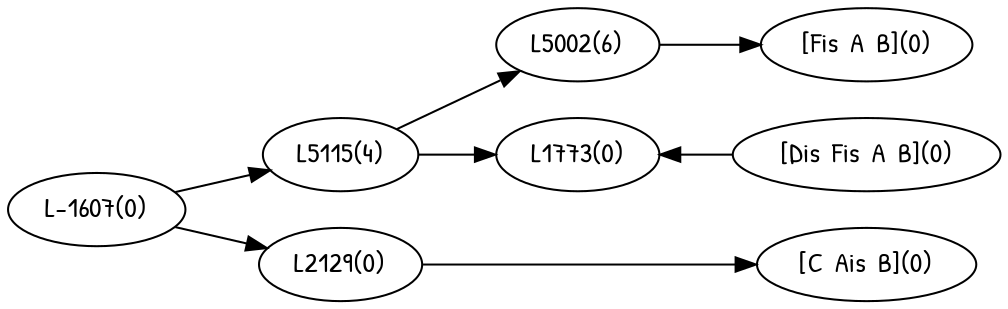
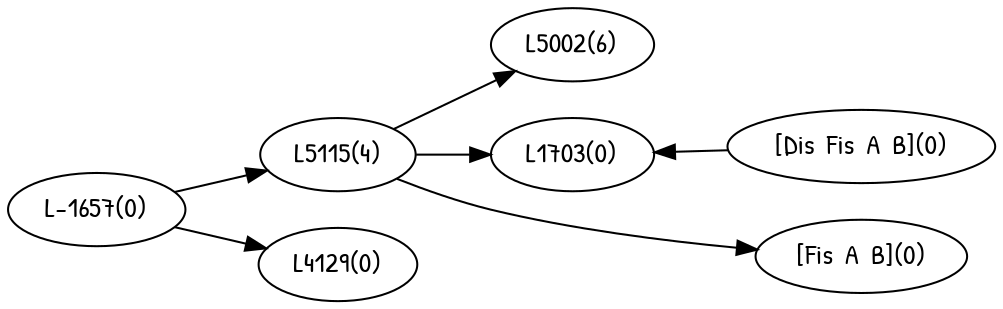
edge "L5002(6)" -> "[Fis  A  B](0)": now "L5115(4)" -> "[Fis  A  B](0)"
node "L1773(0)": label "L1773(0)" -> "L1703(0)"
node "L-1607(0)": label "L-1607(0)" -> "L-1657(0)"
node "L2129(0)": label "L2129(0)" -> "L4129(0)"
node "[C  Ais  B](0)": removed
